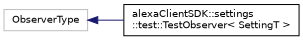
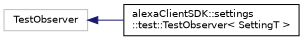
node "ObserverType": label "ObserverType" -> "TestObserver"
